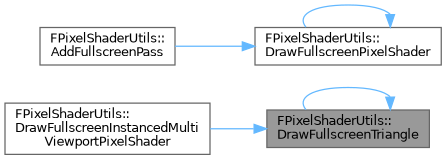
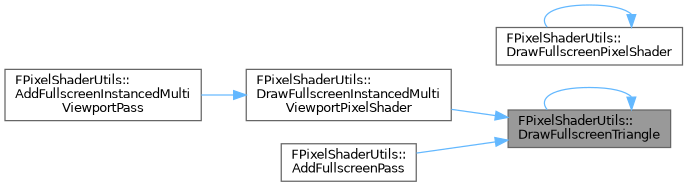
edge "FPixelShaderUtils:: AddFullscreenPass" -> "FPixelShaderUtils:: DrawFullscreenPixelShader": now "FPixelShaderUtils:: AddFullscreenPass" -> "FPixelShaderUtils:: DrawFullscreenTriangle"
node "FPixelShaderUtils:: AddFullscreenInstancedMulti ViewportPass": added
